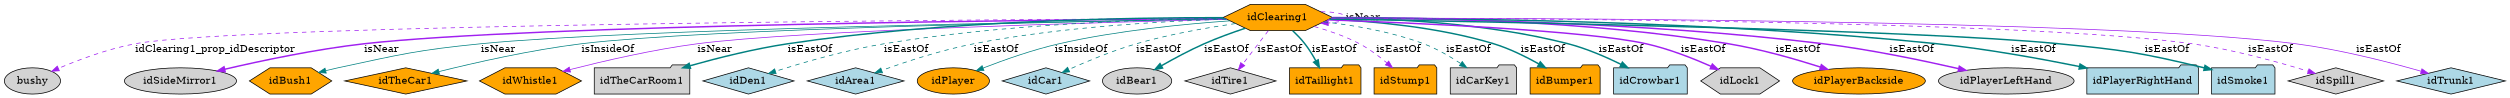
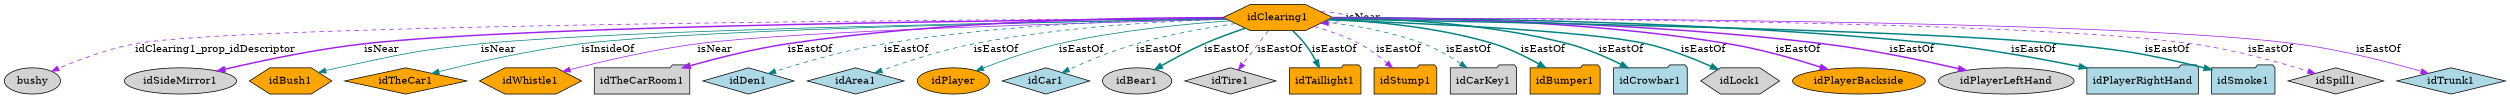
edge "idClearing1" -> "idLock1": color purple -> teal
edge "idClearing1" -> "idTheCarRoom1": color teal -> purple
edge "idClearing1" -> "idPlayer": label "isInsideOf" -> "isEastOf"
